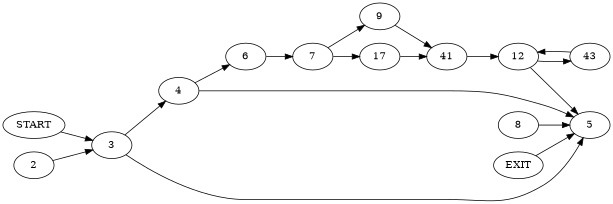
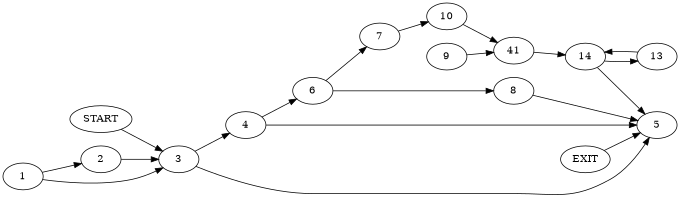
edge "7" -> "9": removed
node "17": label "17" -> "10"
node "12": label "12" -> "14"
node "43": label "43" -> "13"
edge "6" -> "8": added
node "1": added
